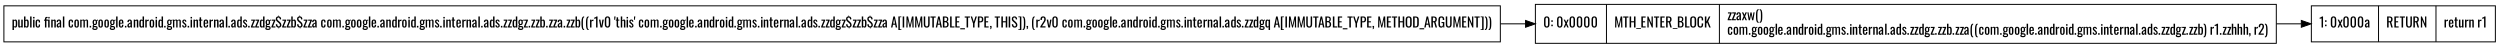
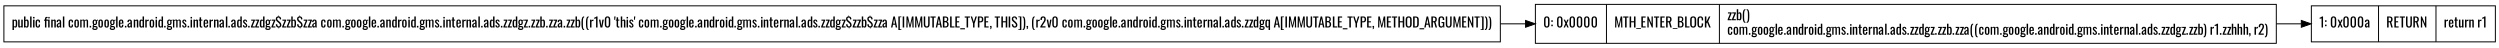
node "0: 0x0000": text "zzaxw()" -> "zzb()"
